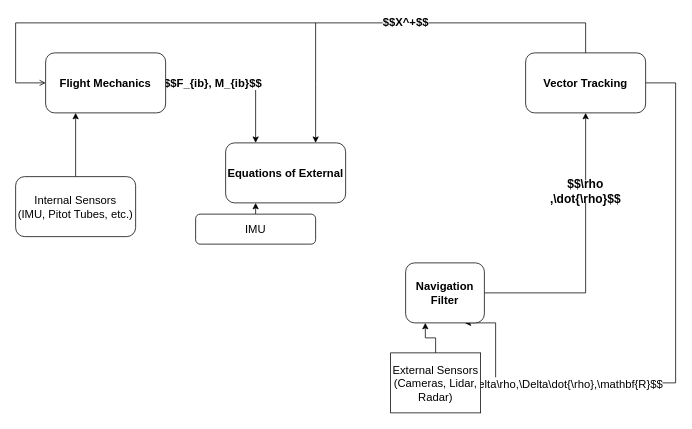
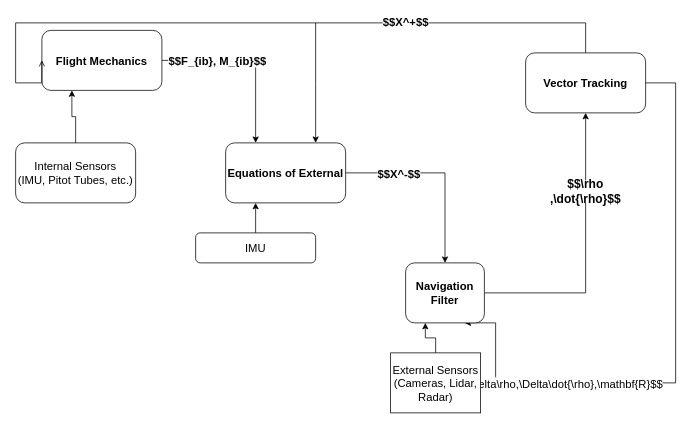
node "Flight Mechanics": moved (105, 83) -> (102, 60)
edge "Equations of External" -> "Navigation Filter": added, label "$$X^-$$"
node "Internal Sensors(IMU, Pitot Tubes, etc.)": moved (75, 207) -> (75, 173)
node "IMU": moved (255, 229) -> (255, 248)
